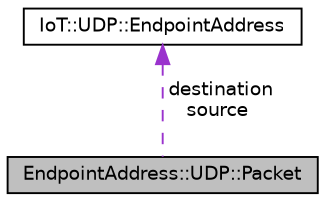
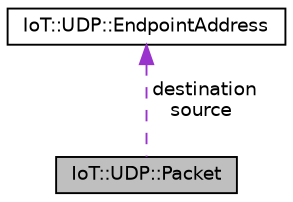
node "EndpointAddress::UDP::Packet": label "EndpointAddress::UDP::Packet" -> "IoT::UDP::Packet"
